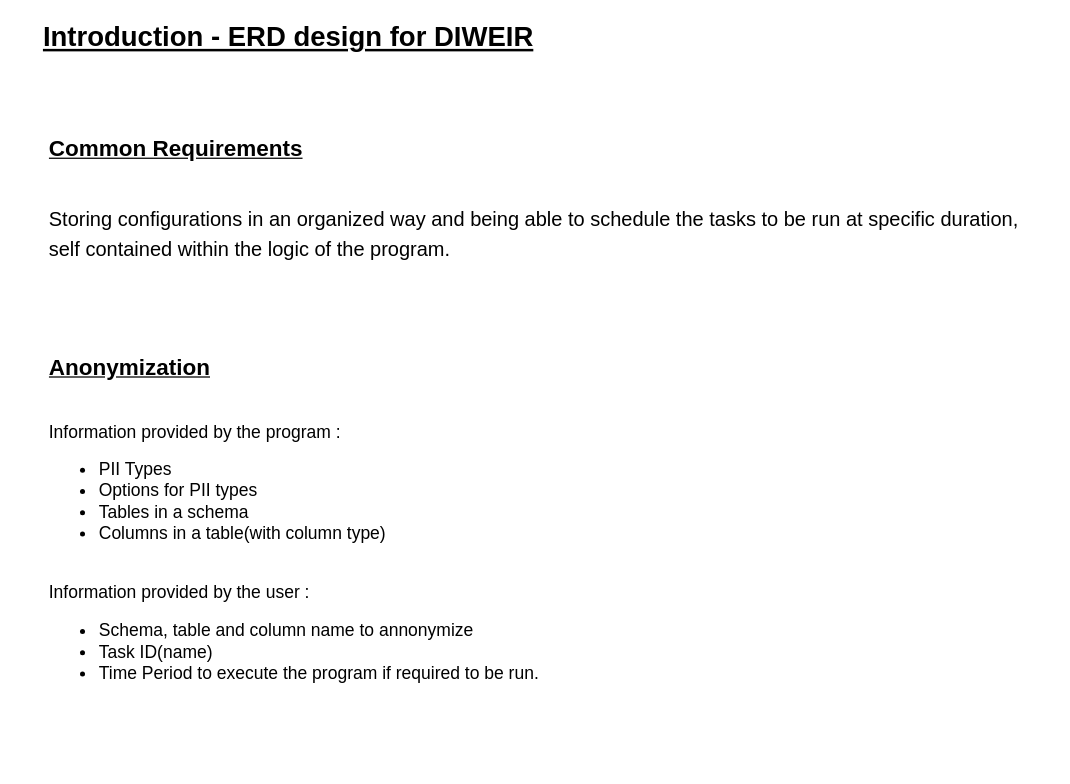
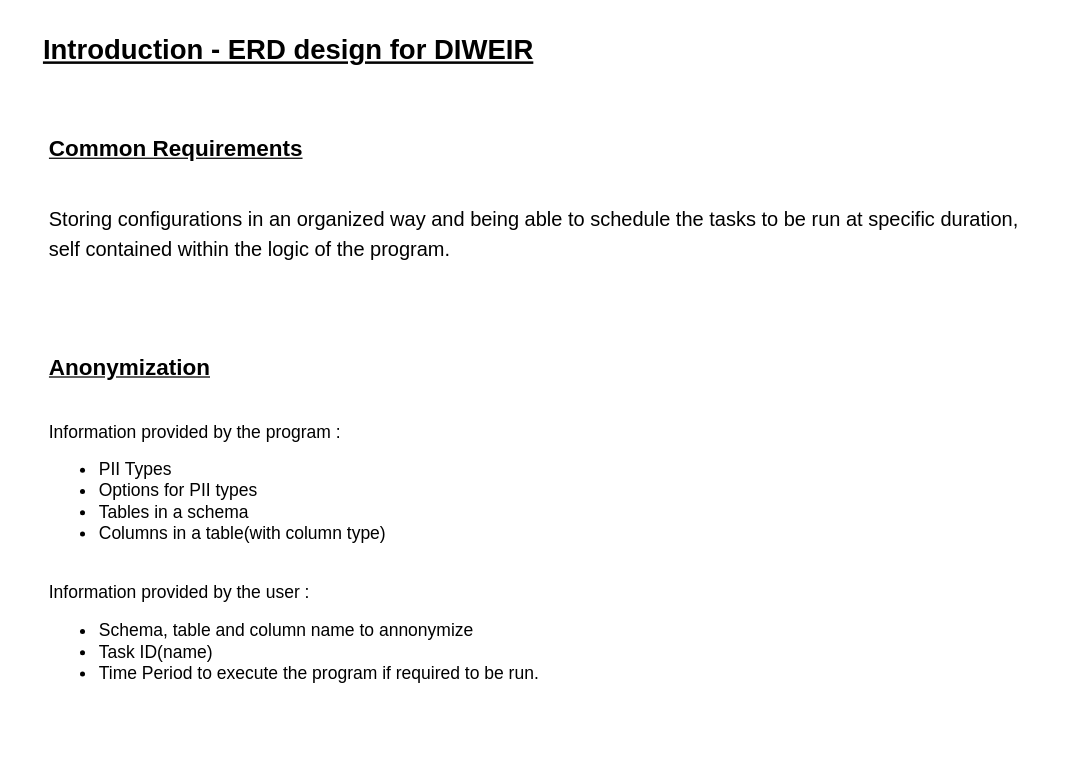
node "Introduction - ERD design for DIWEIR": moved (288, 38) -> (288, 51)
